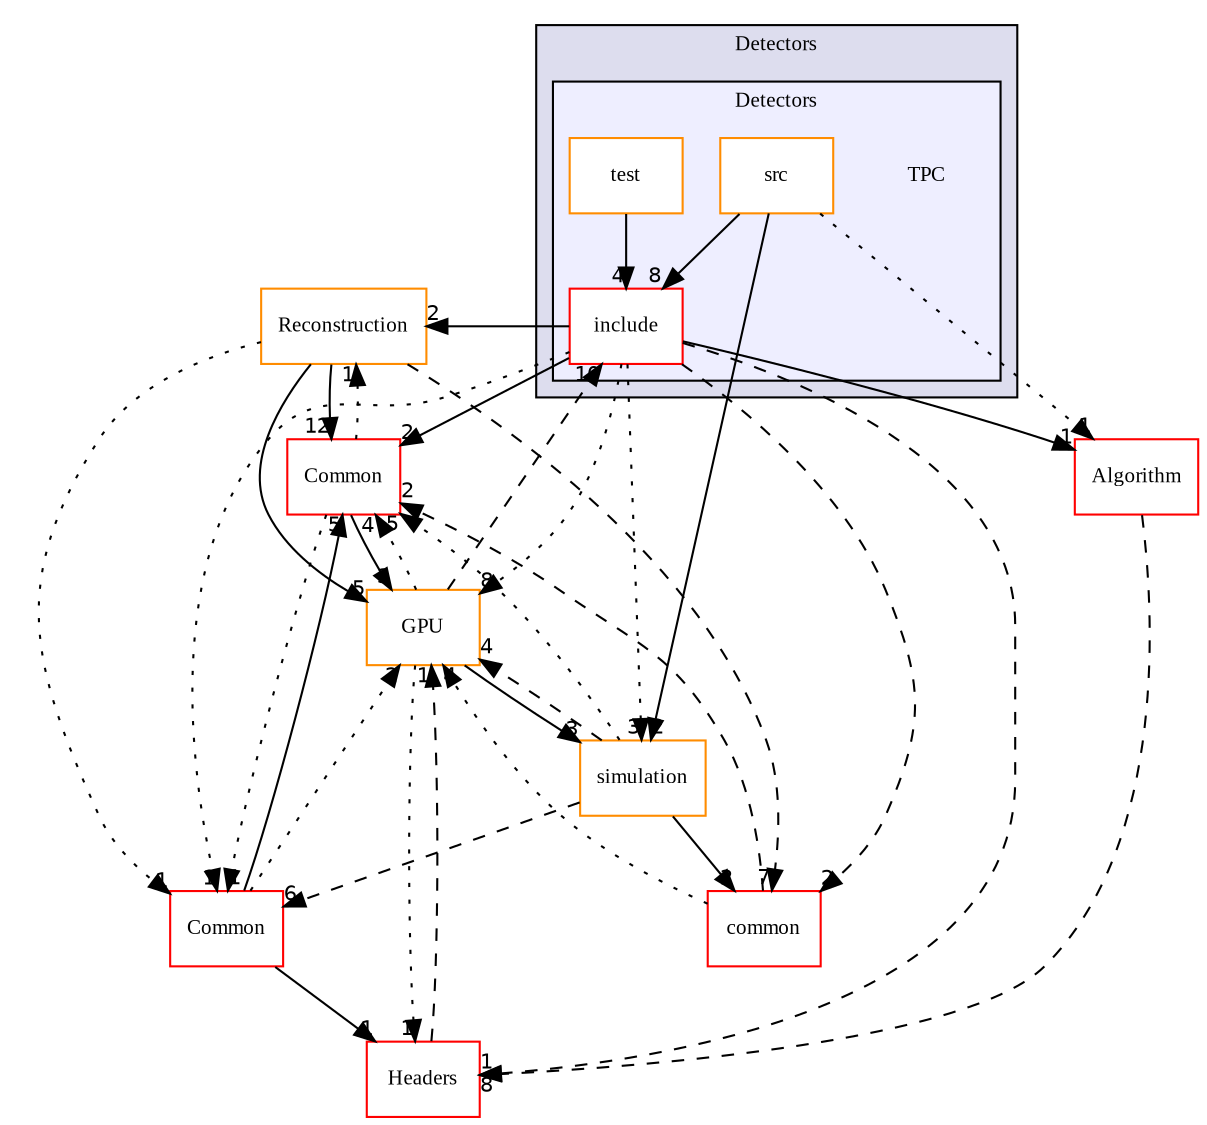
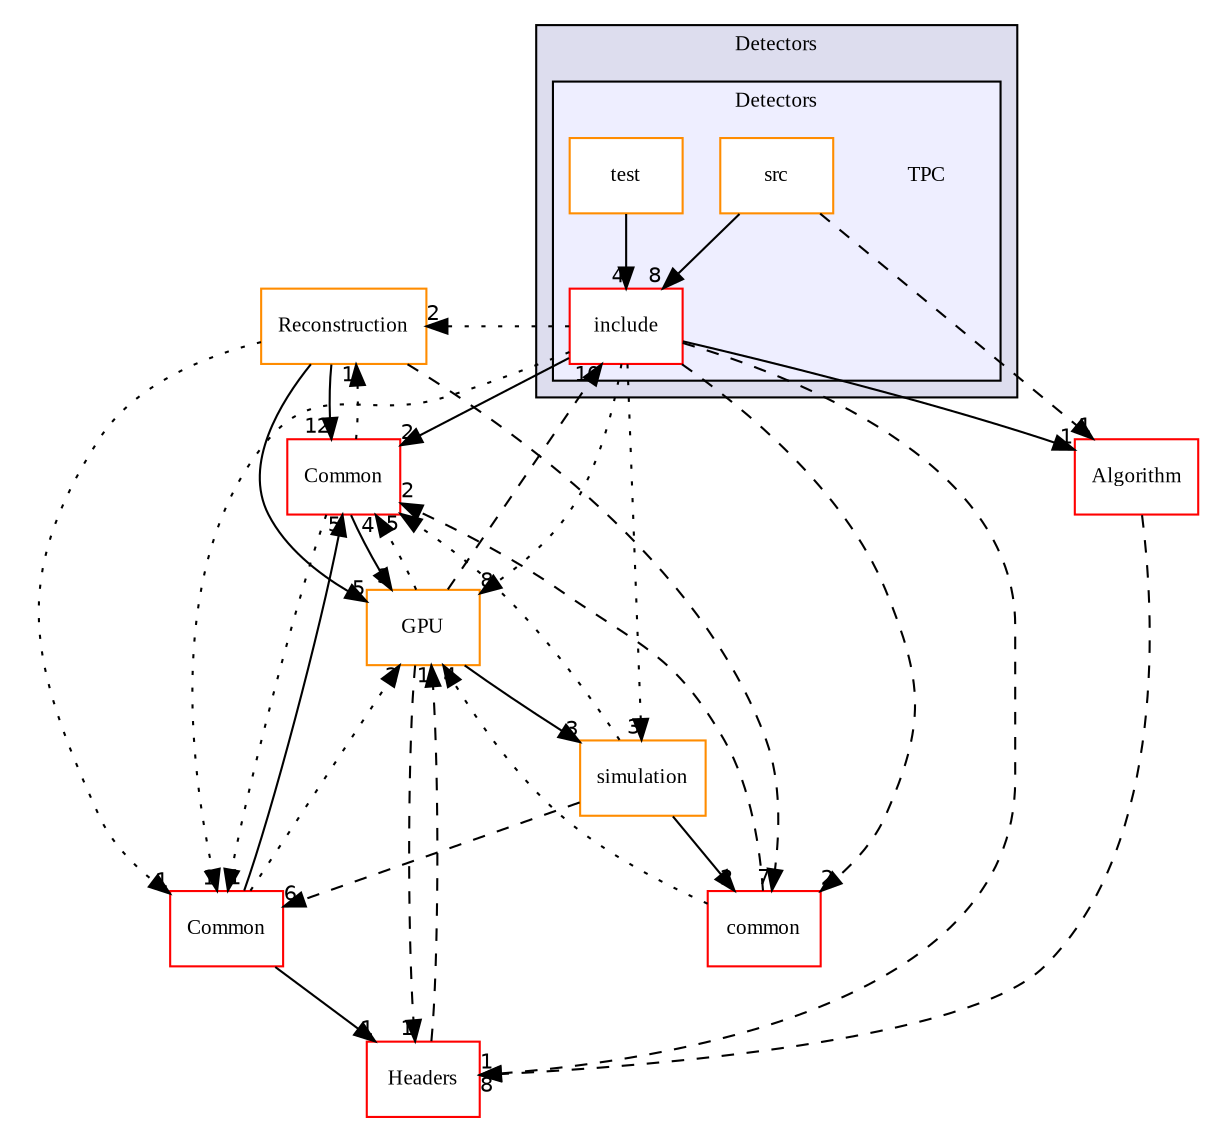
edge "src" -> "Algorithm": style dotted -> dashed
edge "include" -> "Reconstruction": style solid -> dotted
edge "src" -> "simulation": removed
edge "simulation" -> "GPU": removed
edge "GPU" -> "Headers": style dotted -> dashed
